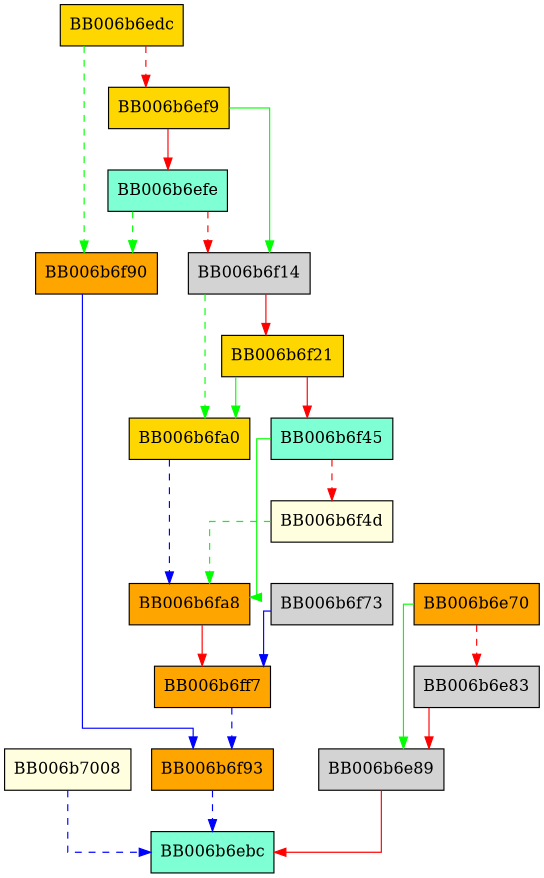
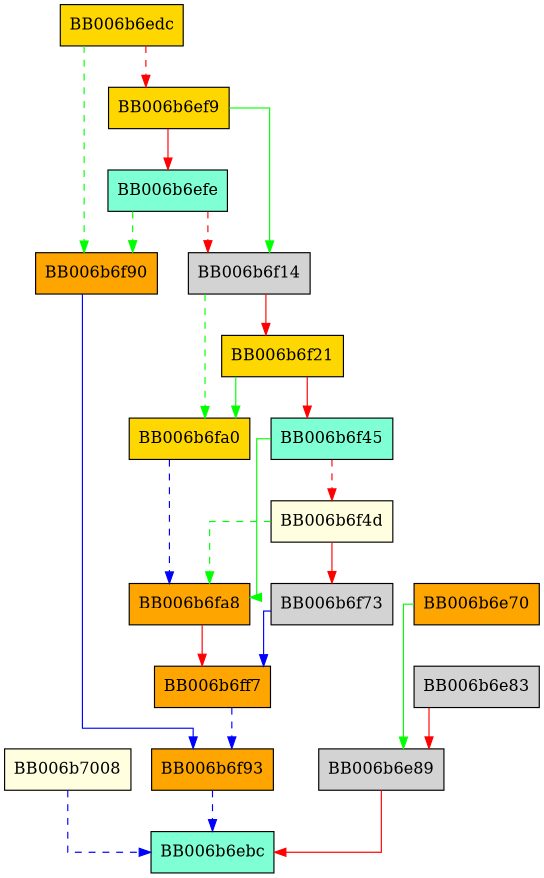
edge "BB006b6f4d" -> "BB006b6f73": added
edge "BB006b6e70" -> "BB006b6e83": removed
